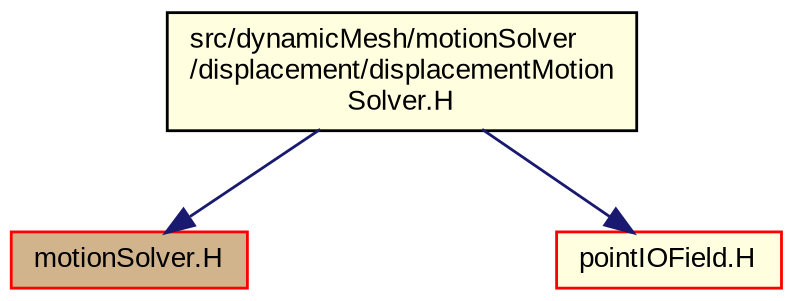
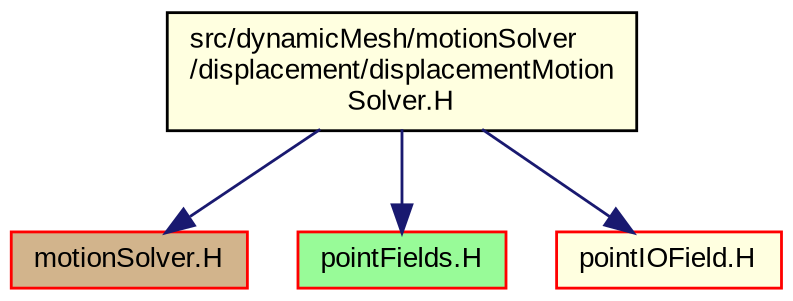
node "pointFields.H": added
